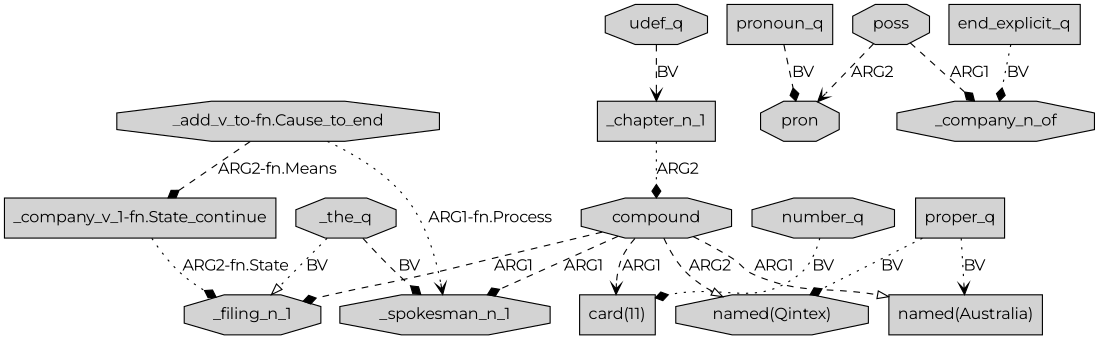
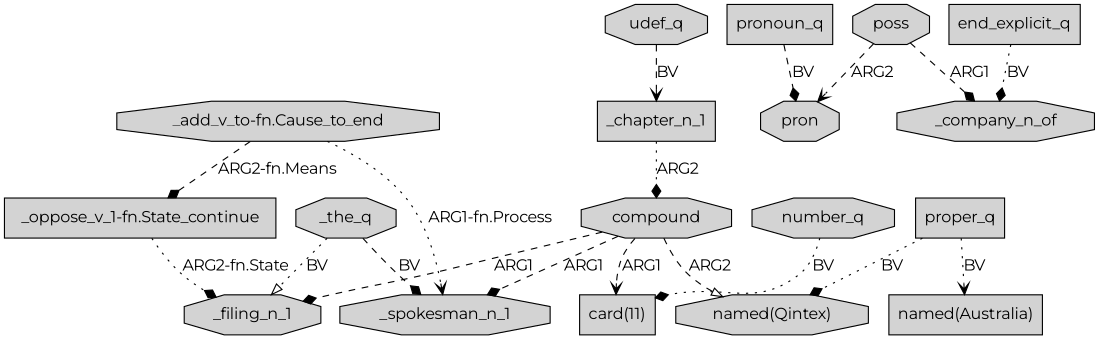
node "_company_v_1-fn.State_continue": label "_company_v_1-fn.State_continue" -> "_oppose_v_1-fn.State_continue"
edge "compound" -> "named(Australia)": removed, label "ARG1"
